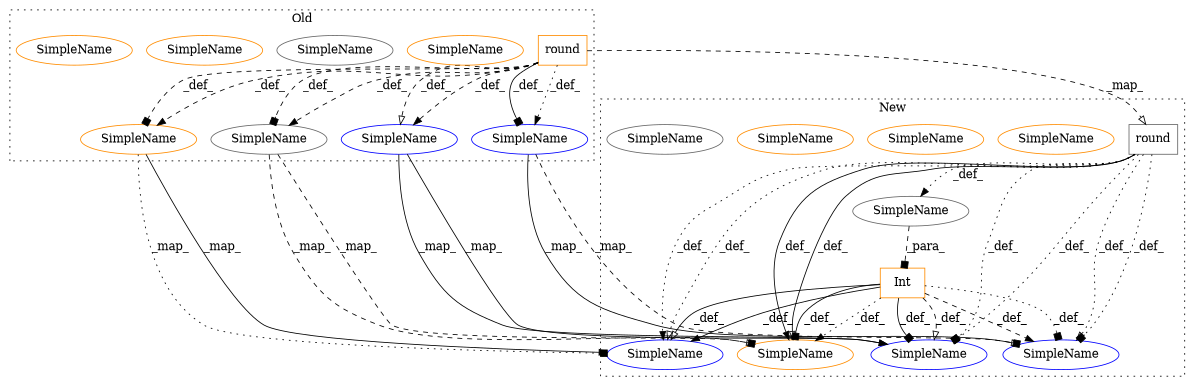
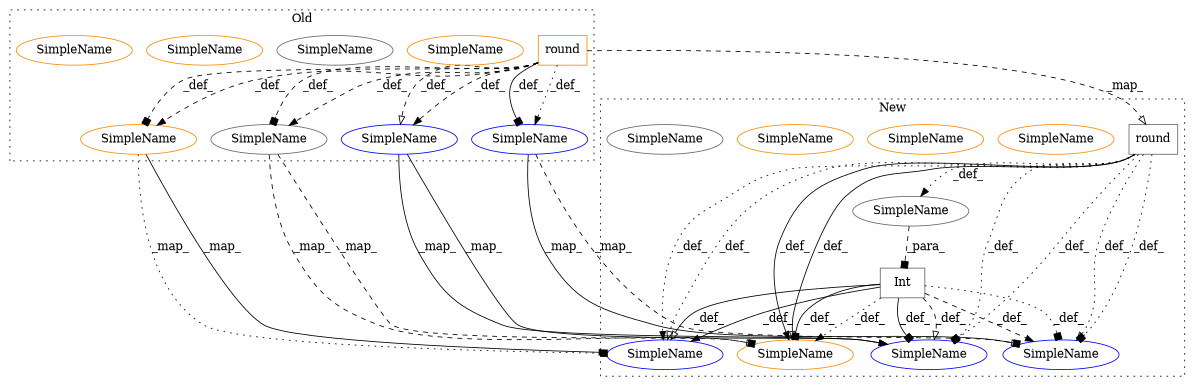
node "Int": color darkorange -> gray40
